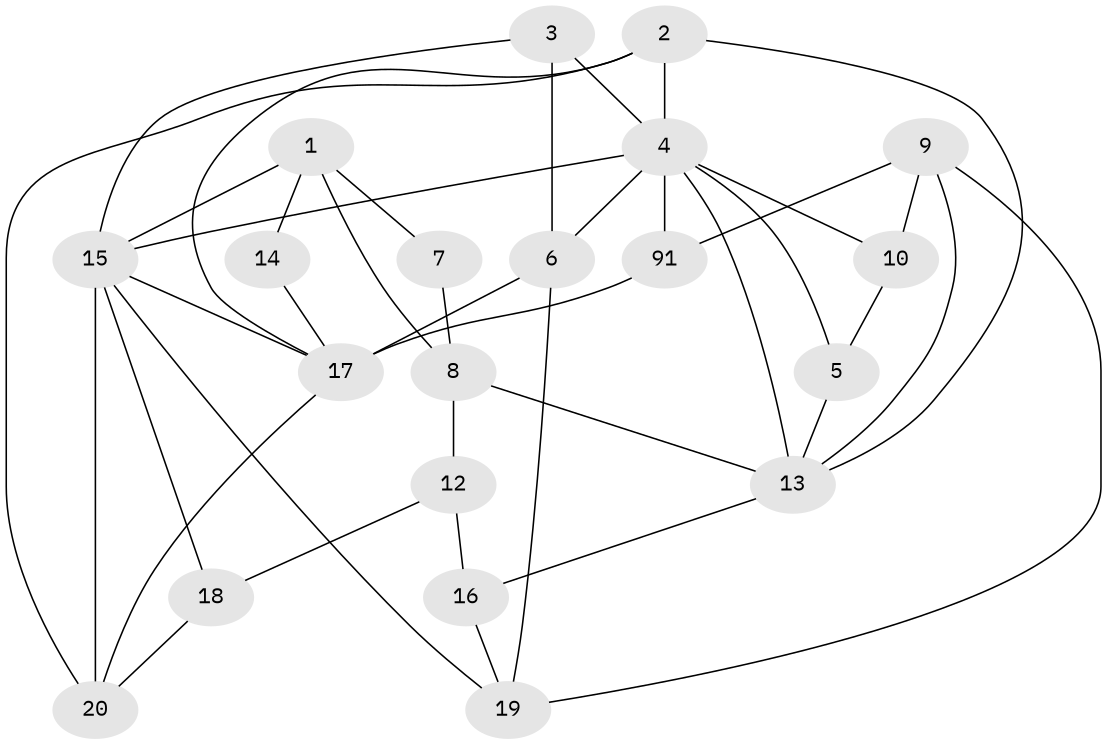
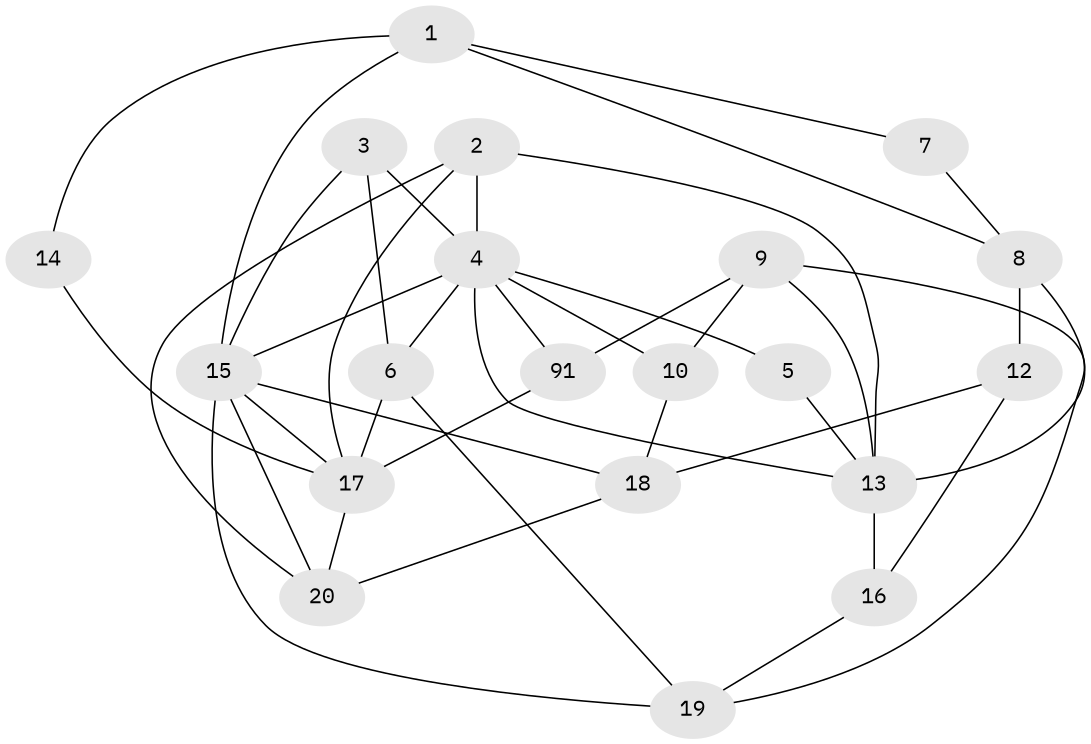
edge "10" -- "5": now "10" -- "18"
